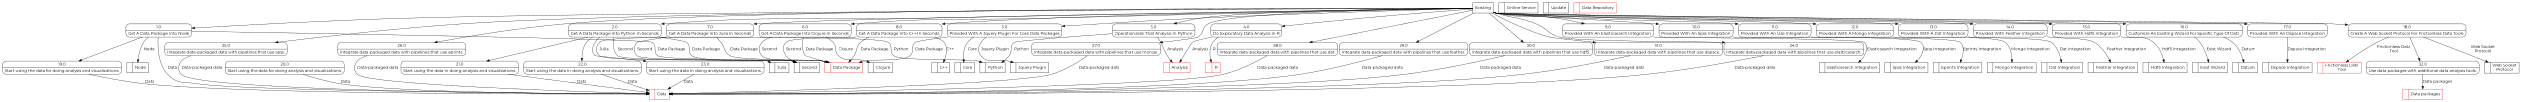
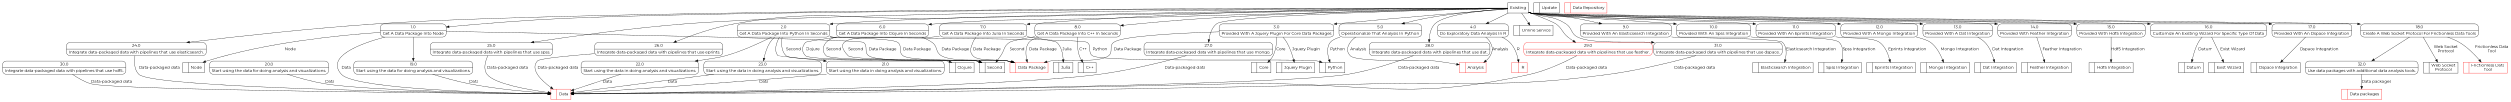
edge "Existing" -> "30.0": now "Existing" -> "Online Service"
node "11.0": text "Provided With An Use Integration" -> "Provided With An Eprints Integration"
node "29.0": color black -> red
